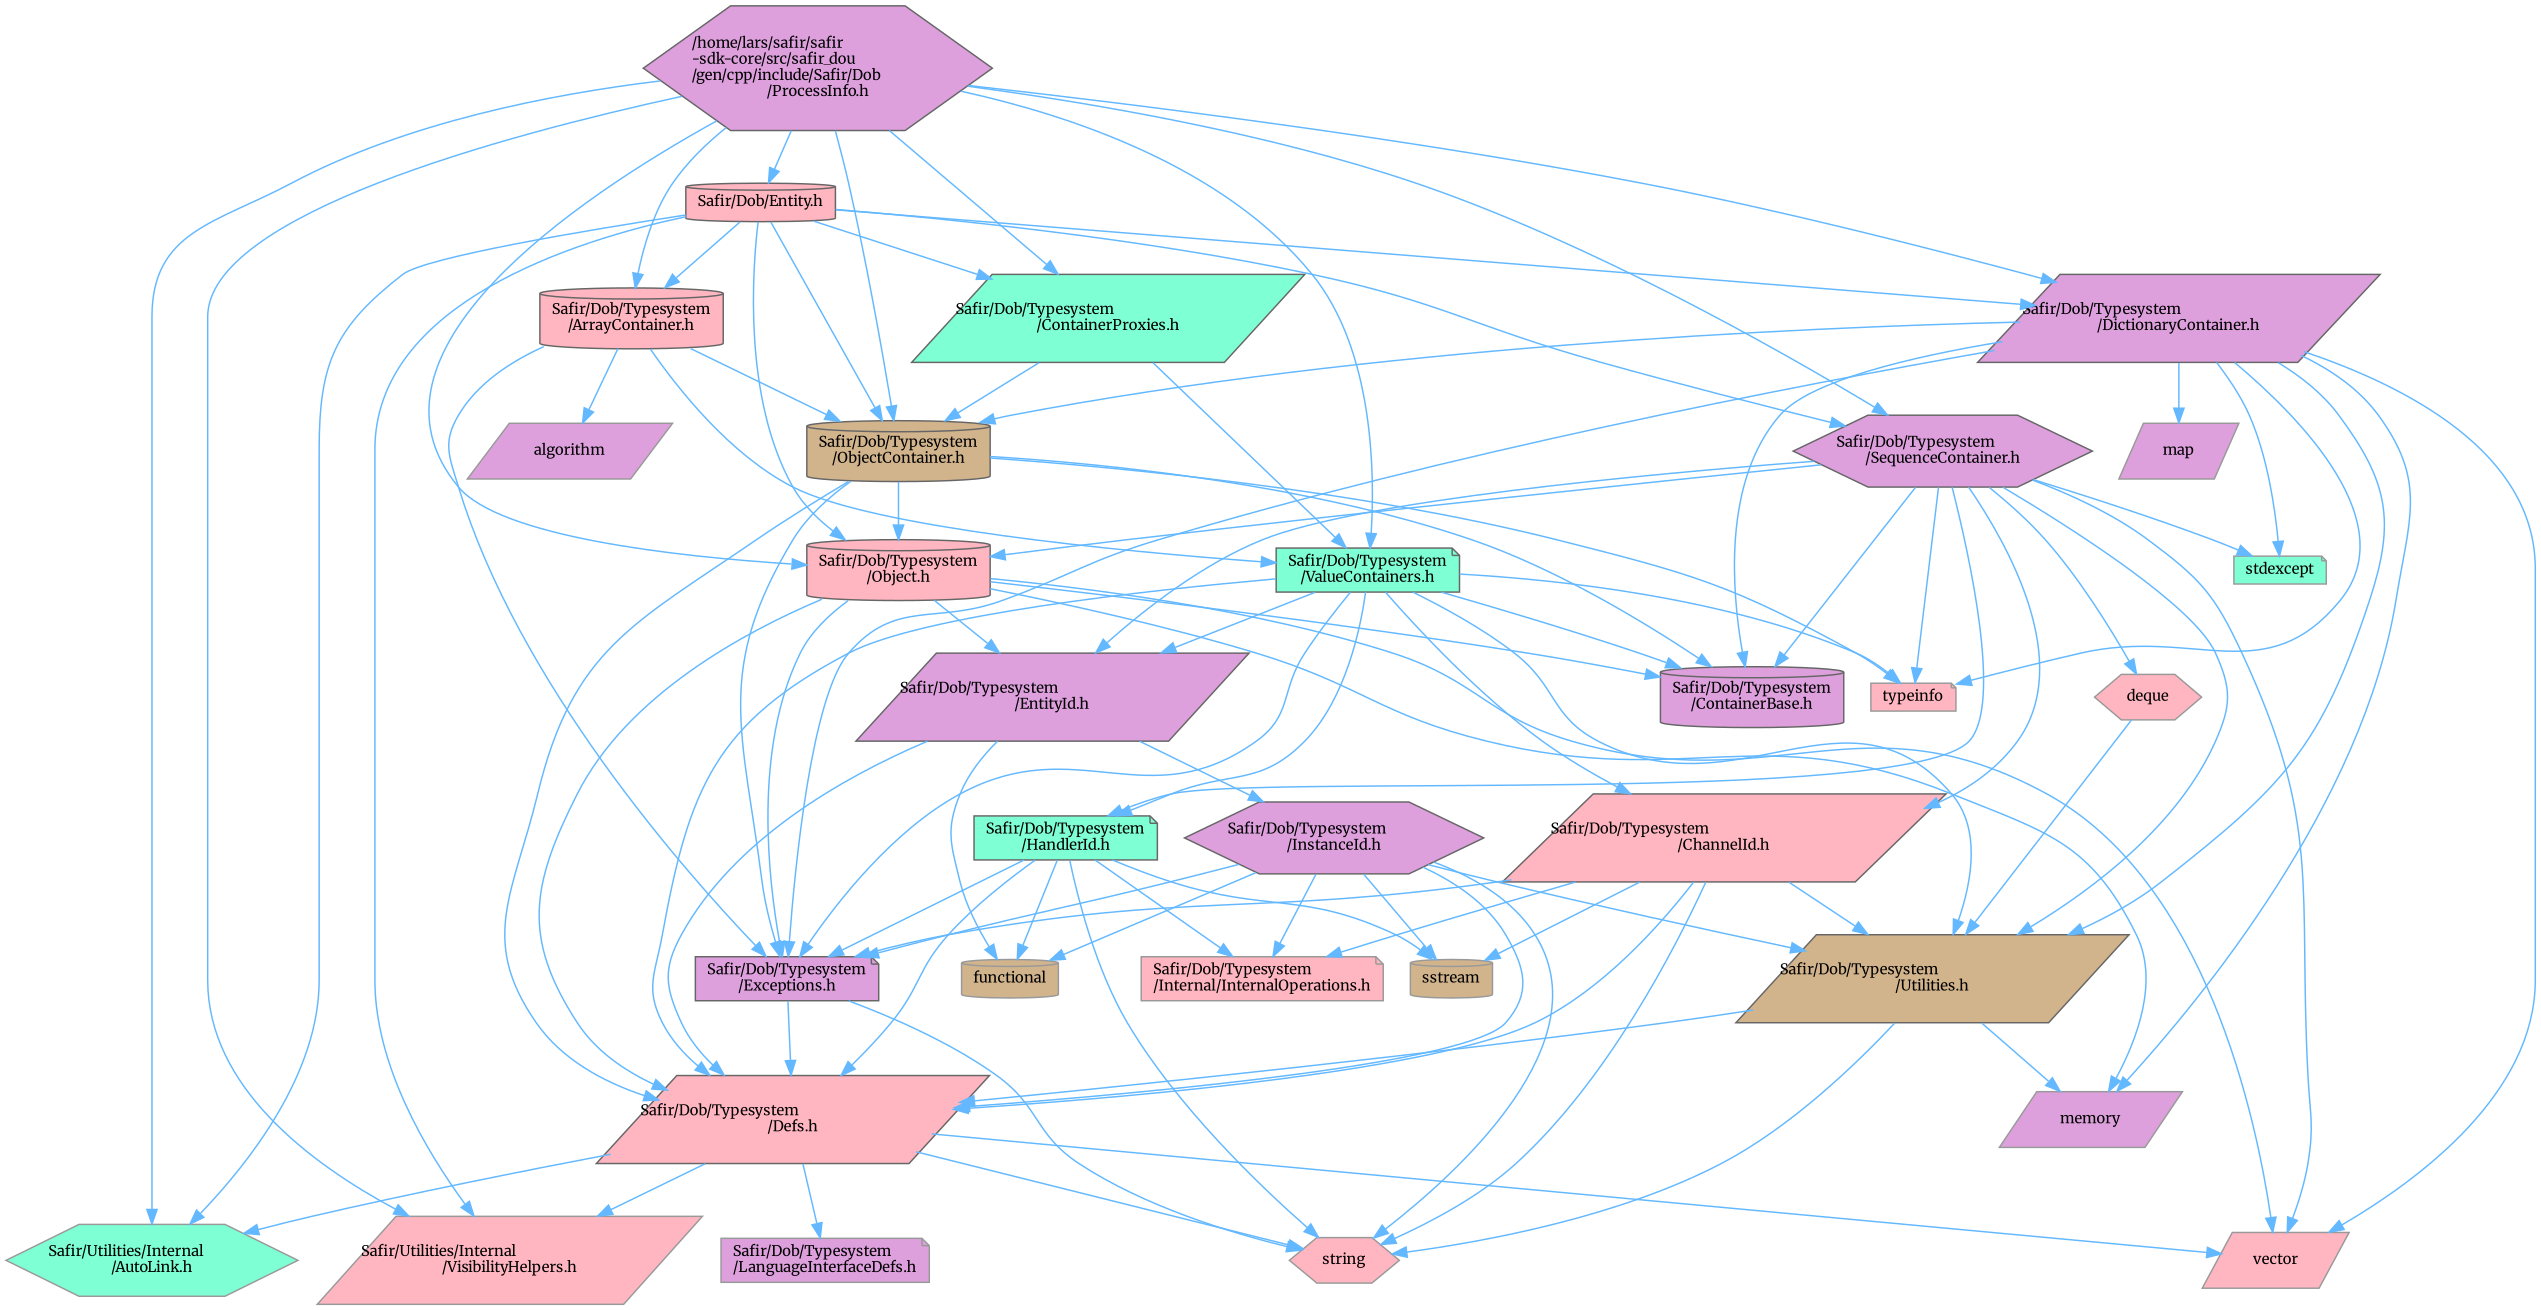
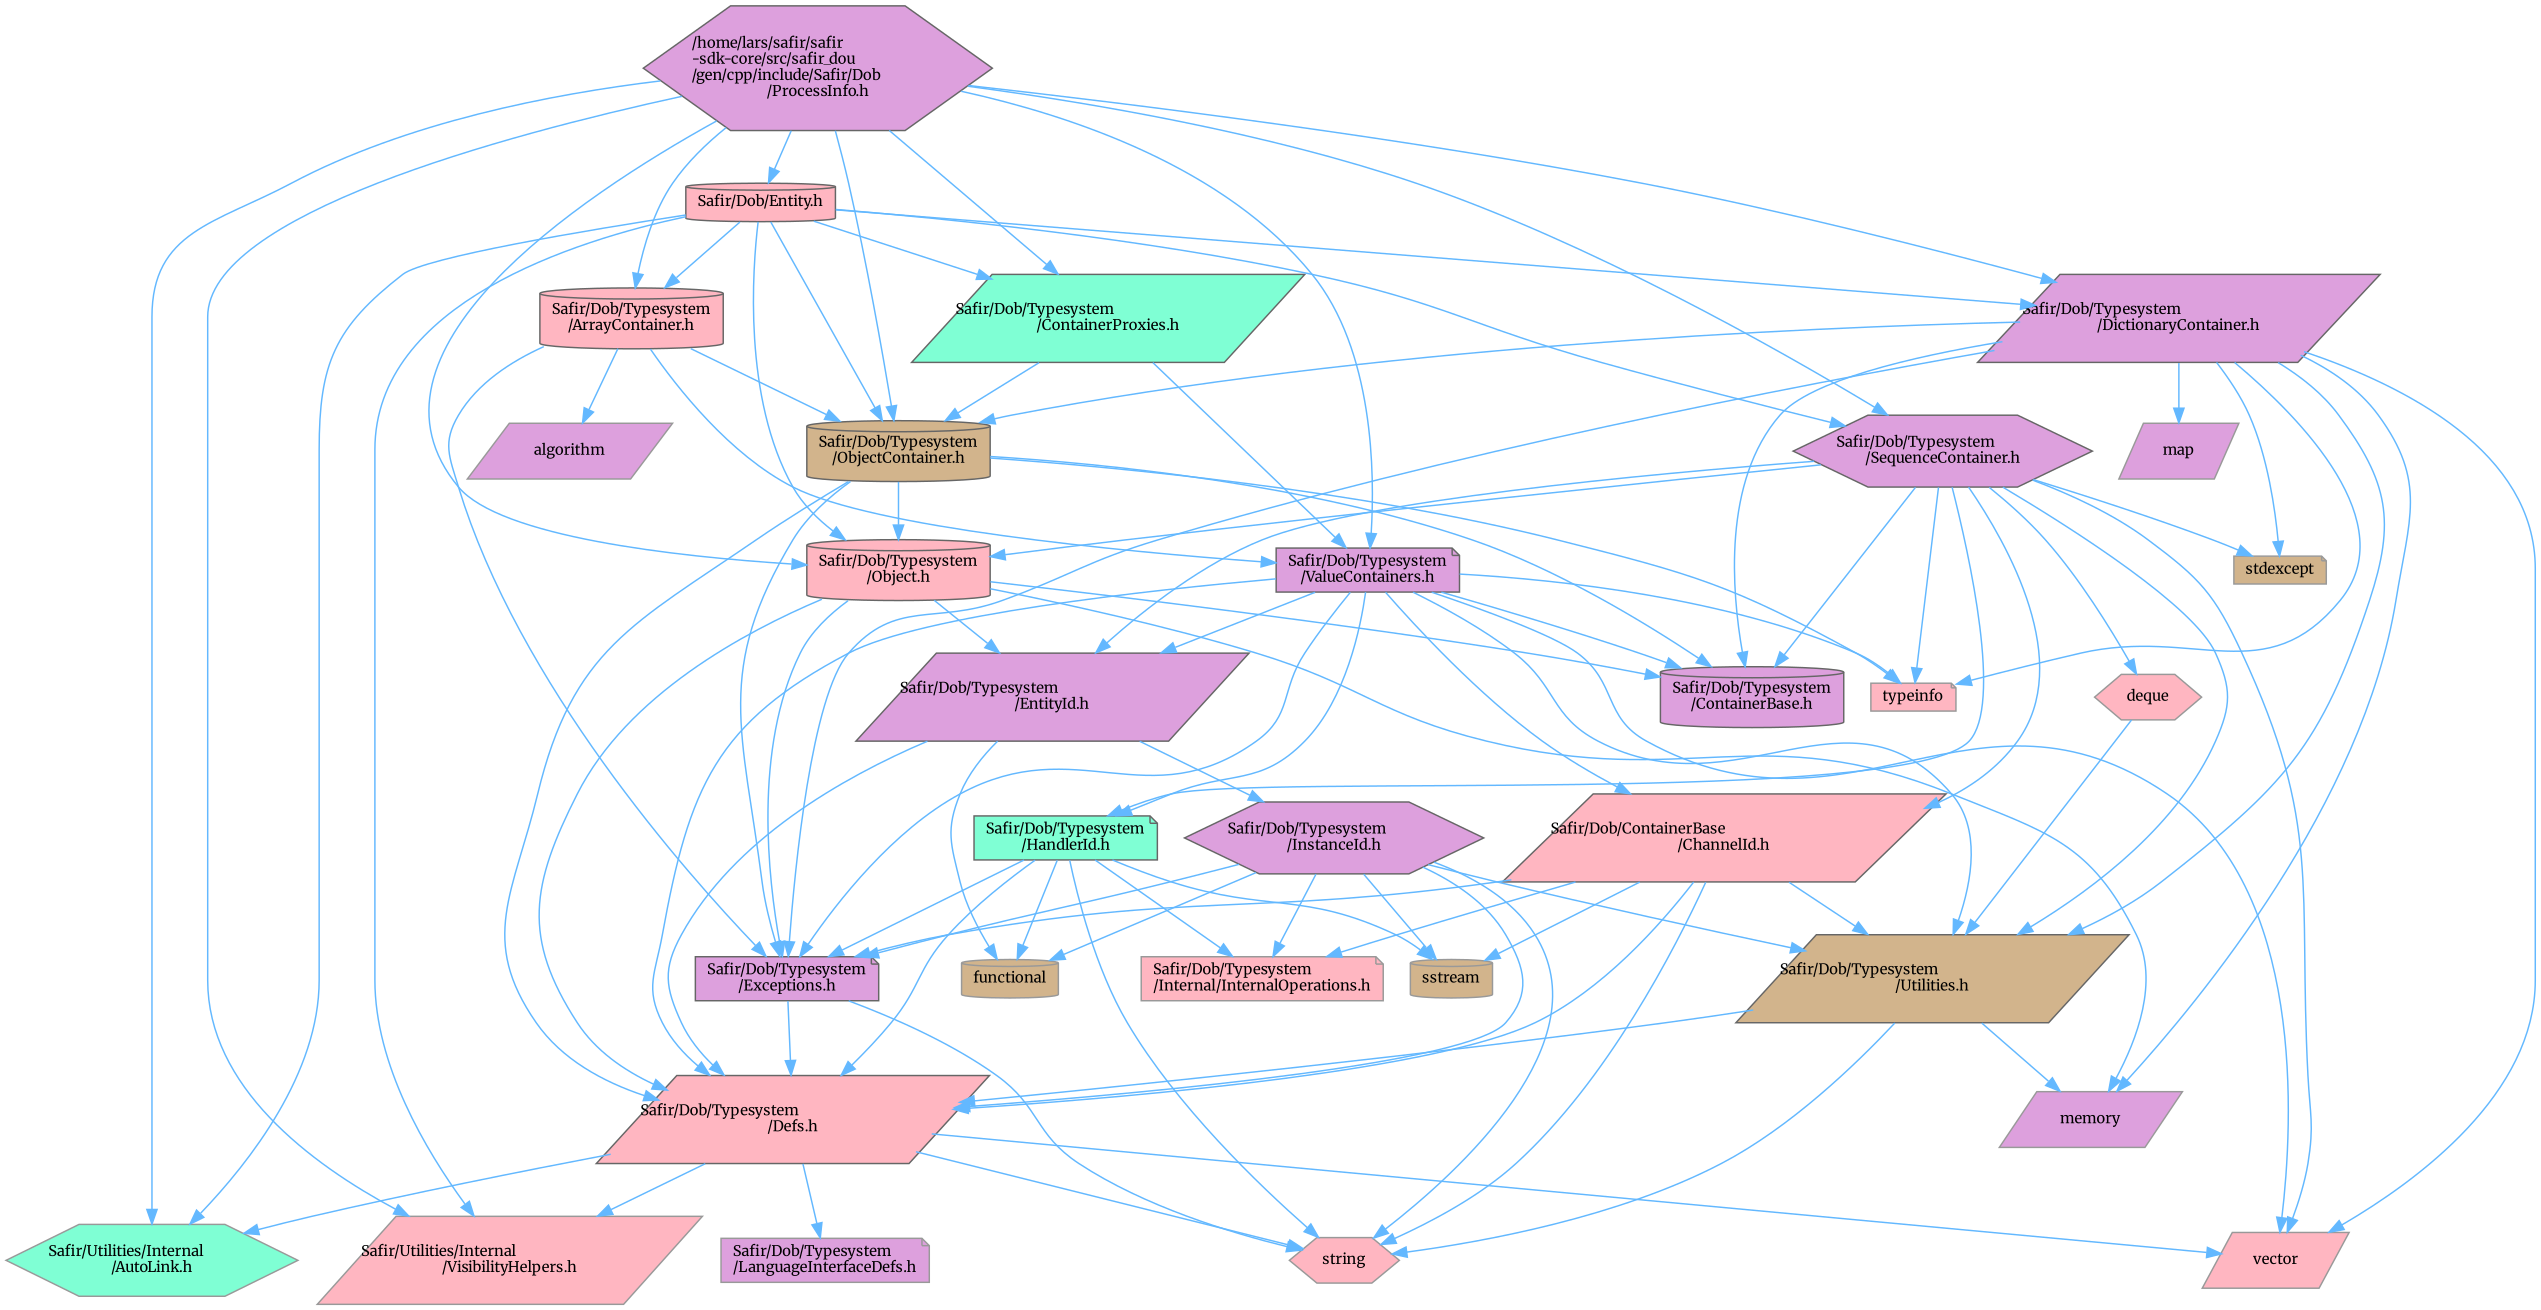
node "Safir/Dob/Typesystem /ValueContainers.h": fillcolor aquamarine -> plum
node "stdexcept": fillcolor aquamarine -> tan
edge "Safir/Dob/Typesystem /Object.h" -> "vector": now "Safir/Dob/Typesystem /ValueContainers.h" -> "vector"
node "Safir/Dob/Typesystem /ChannelId.h": label "Safir/Dob/Typesystem /ChannelId.h" -> "Safir/Dob/ContainerBase /ChannelId.h"
